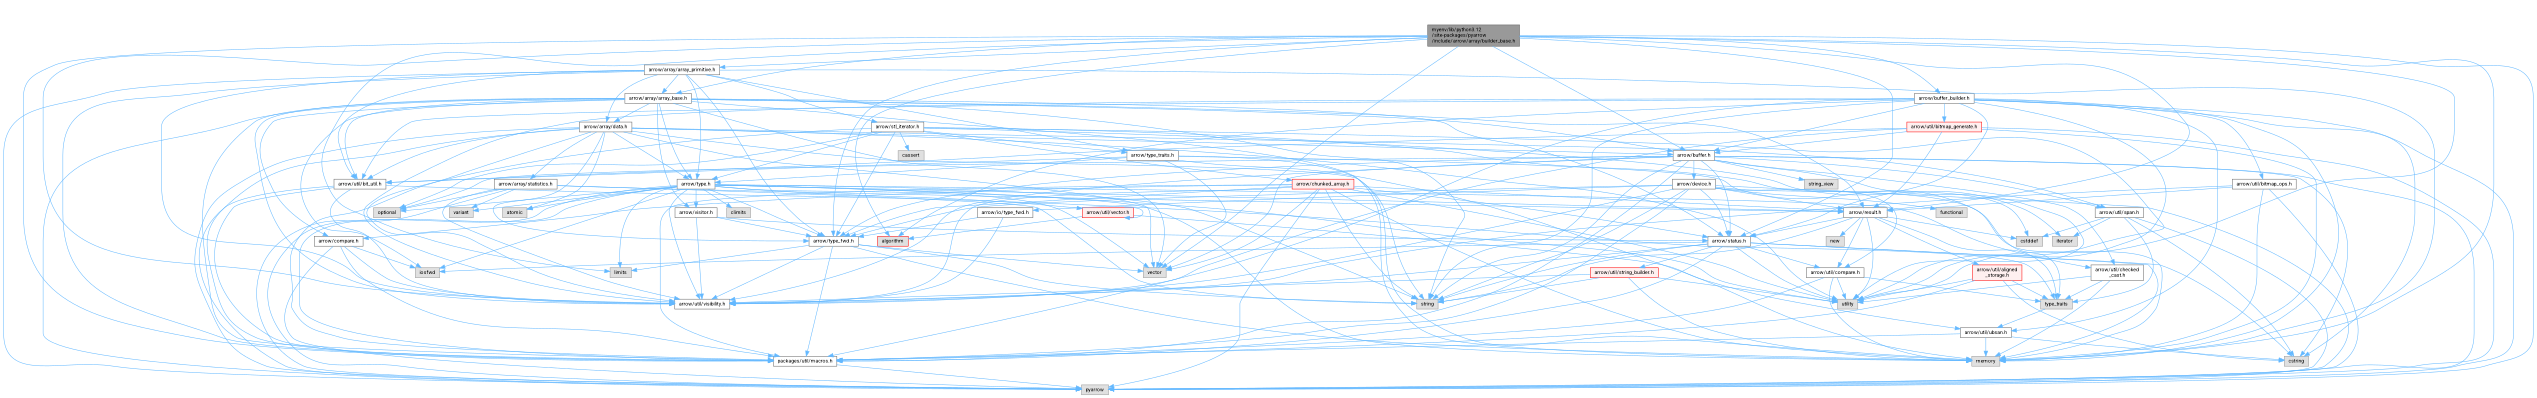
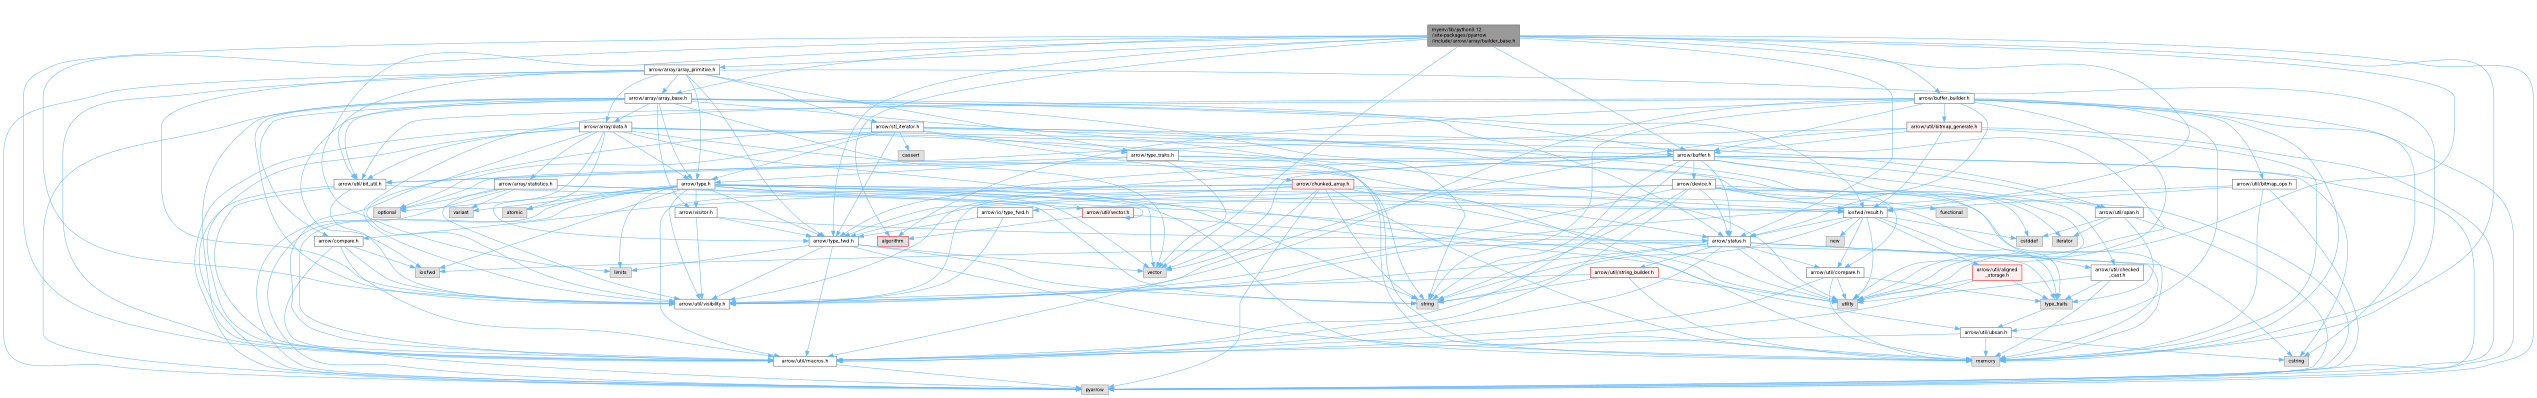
node "arrow/util/bitmap_generate.h": color red -> grey40
node "string_view": removed
node "climits": removed
node "arrow/result.h": label "arrow/result.h" -> "iosfwd/result.h"
edge "arrow/util/span.h" -> "cstring": removed
edge "arrow/util/aligned _storage.h" -> "cstring": removed
node "packages/util/macros.h": label "packages/util/macros.h" -> "arrow/util/macros.h"
